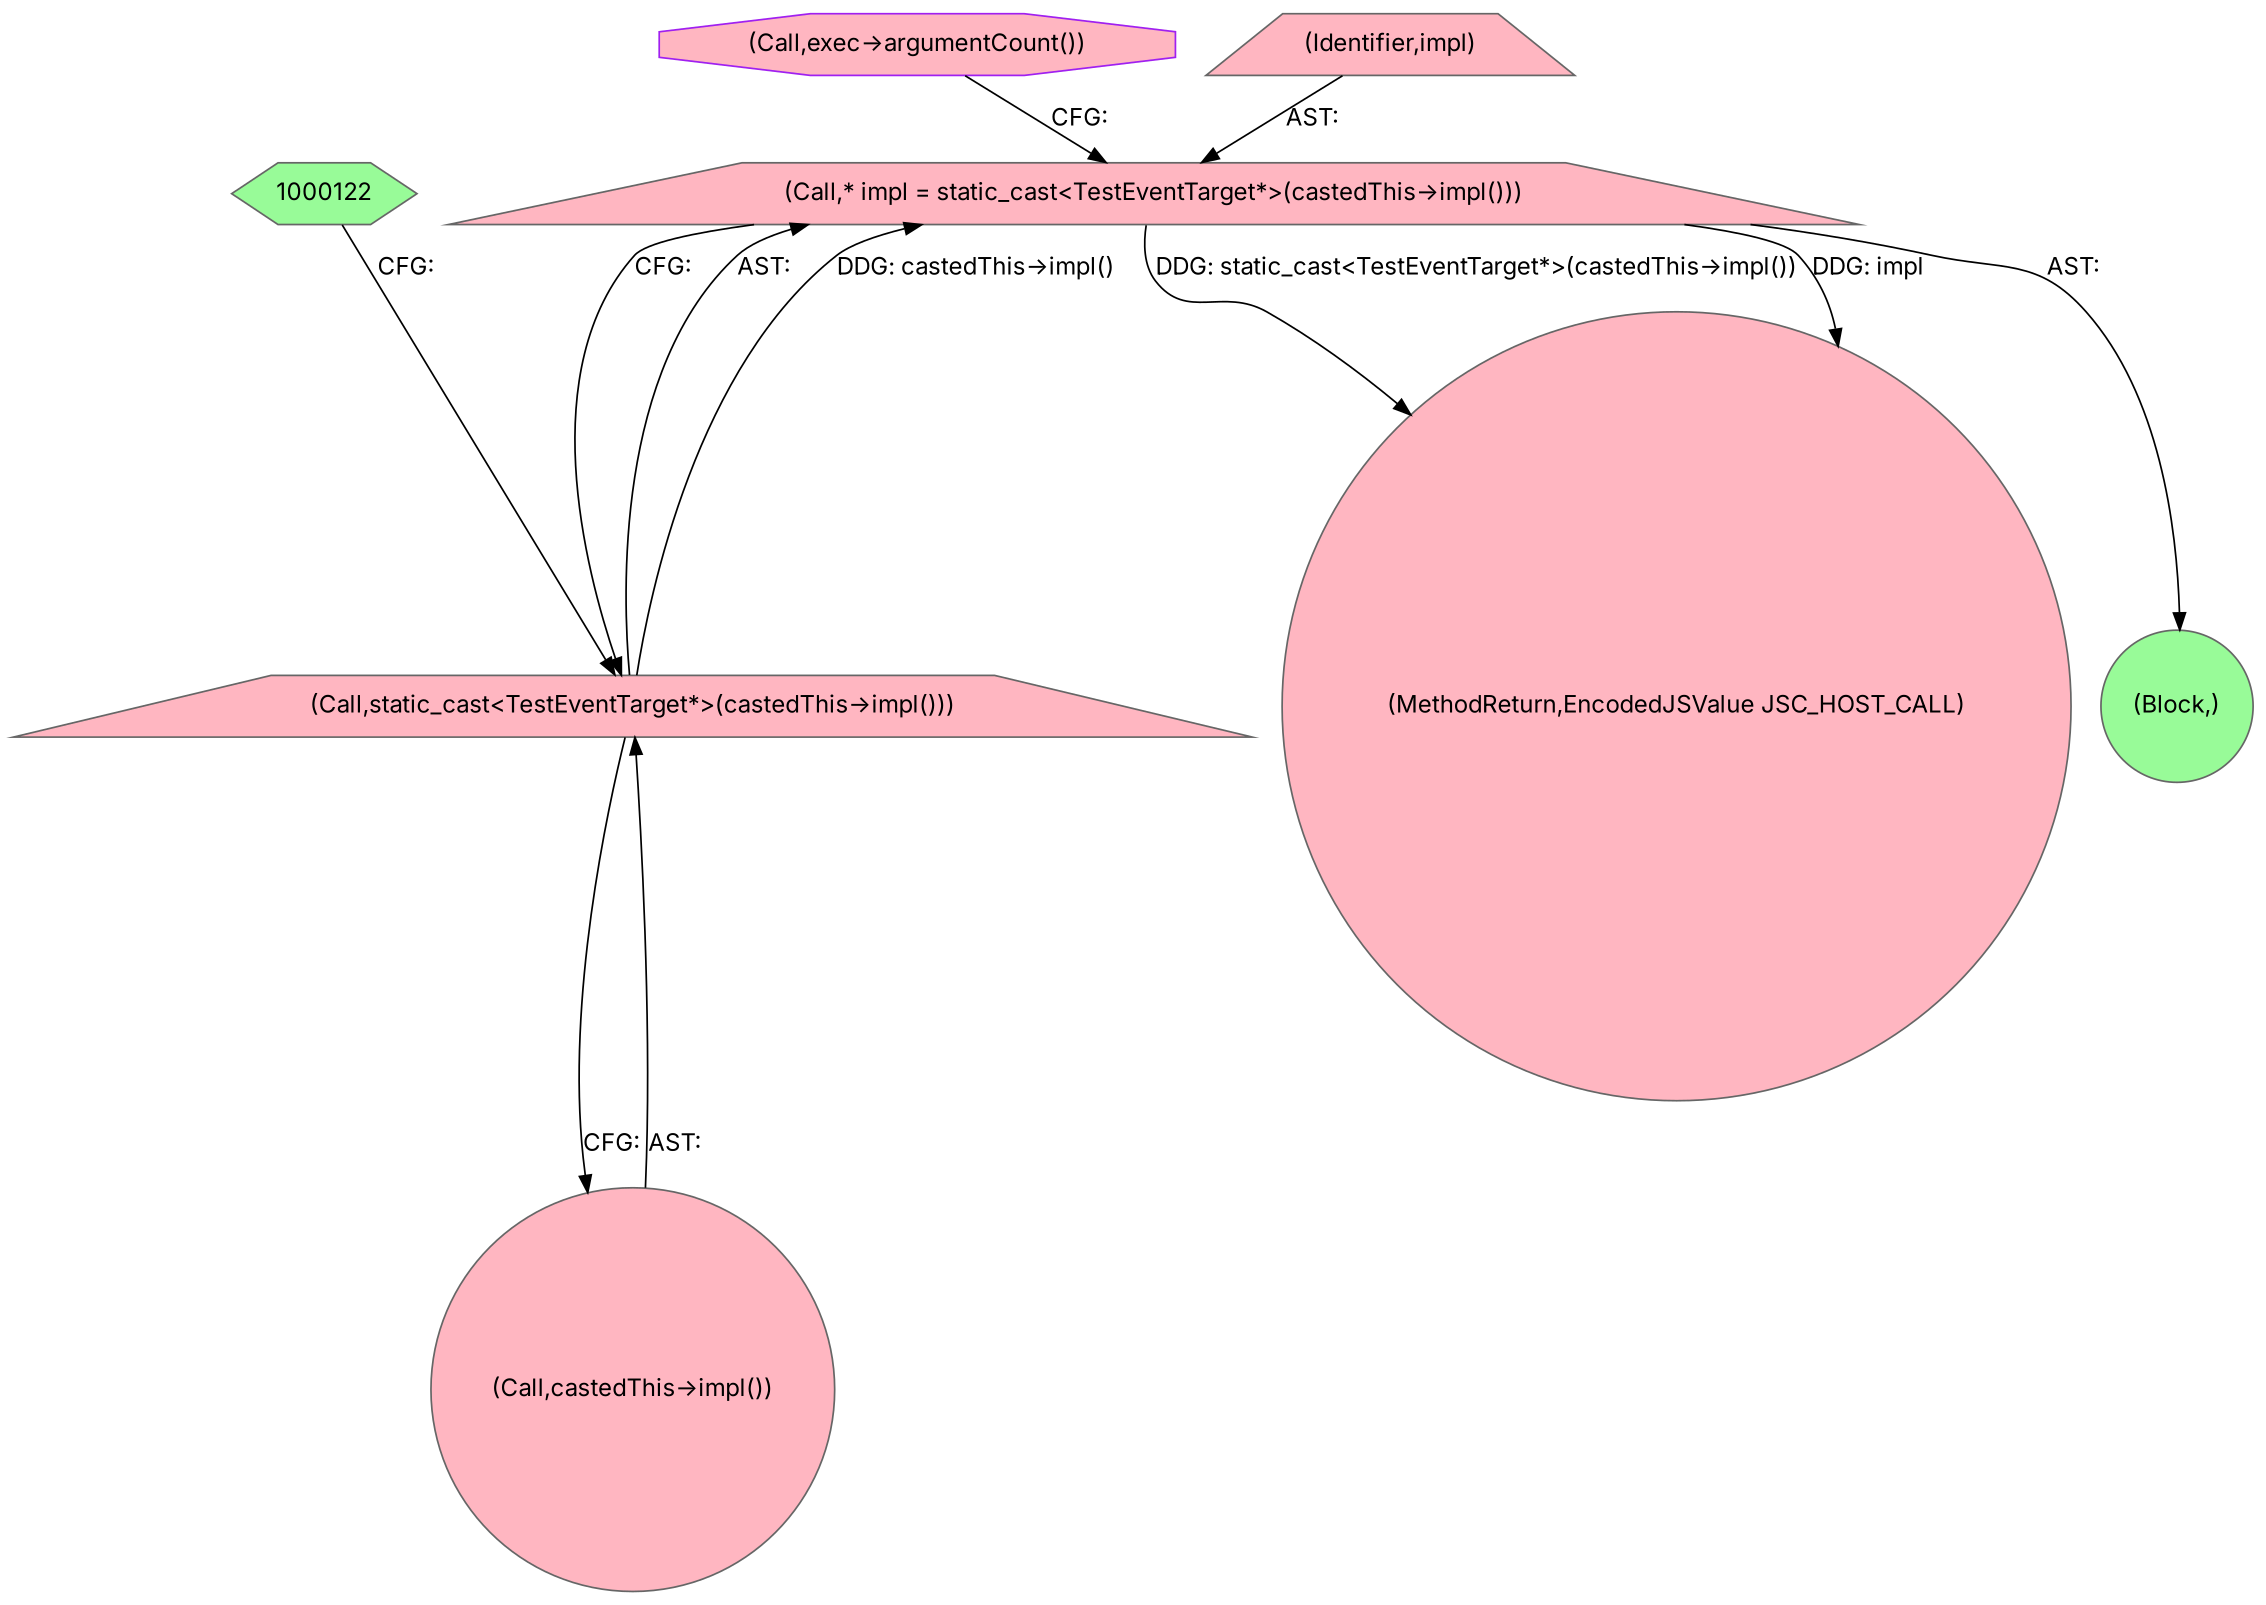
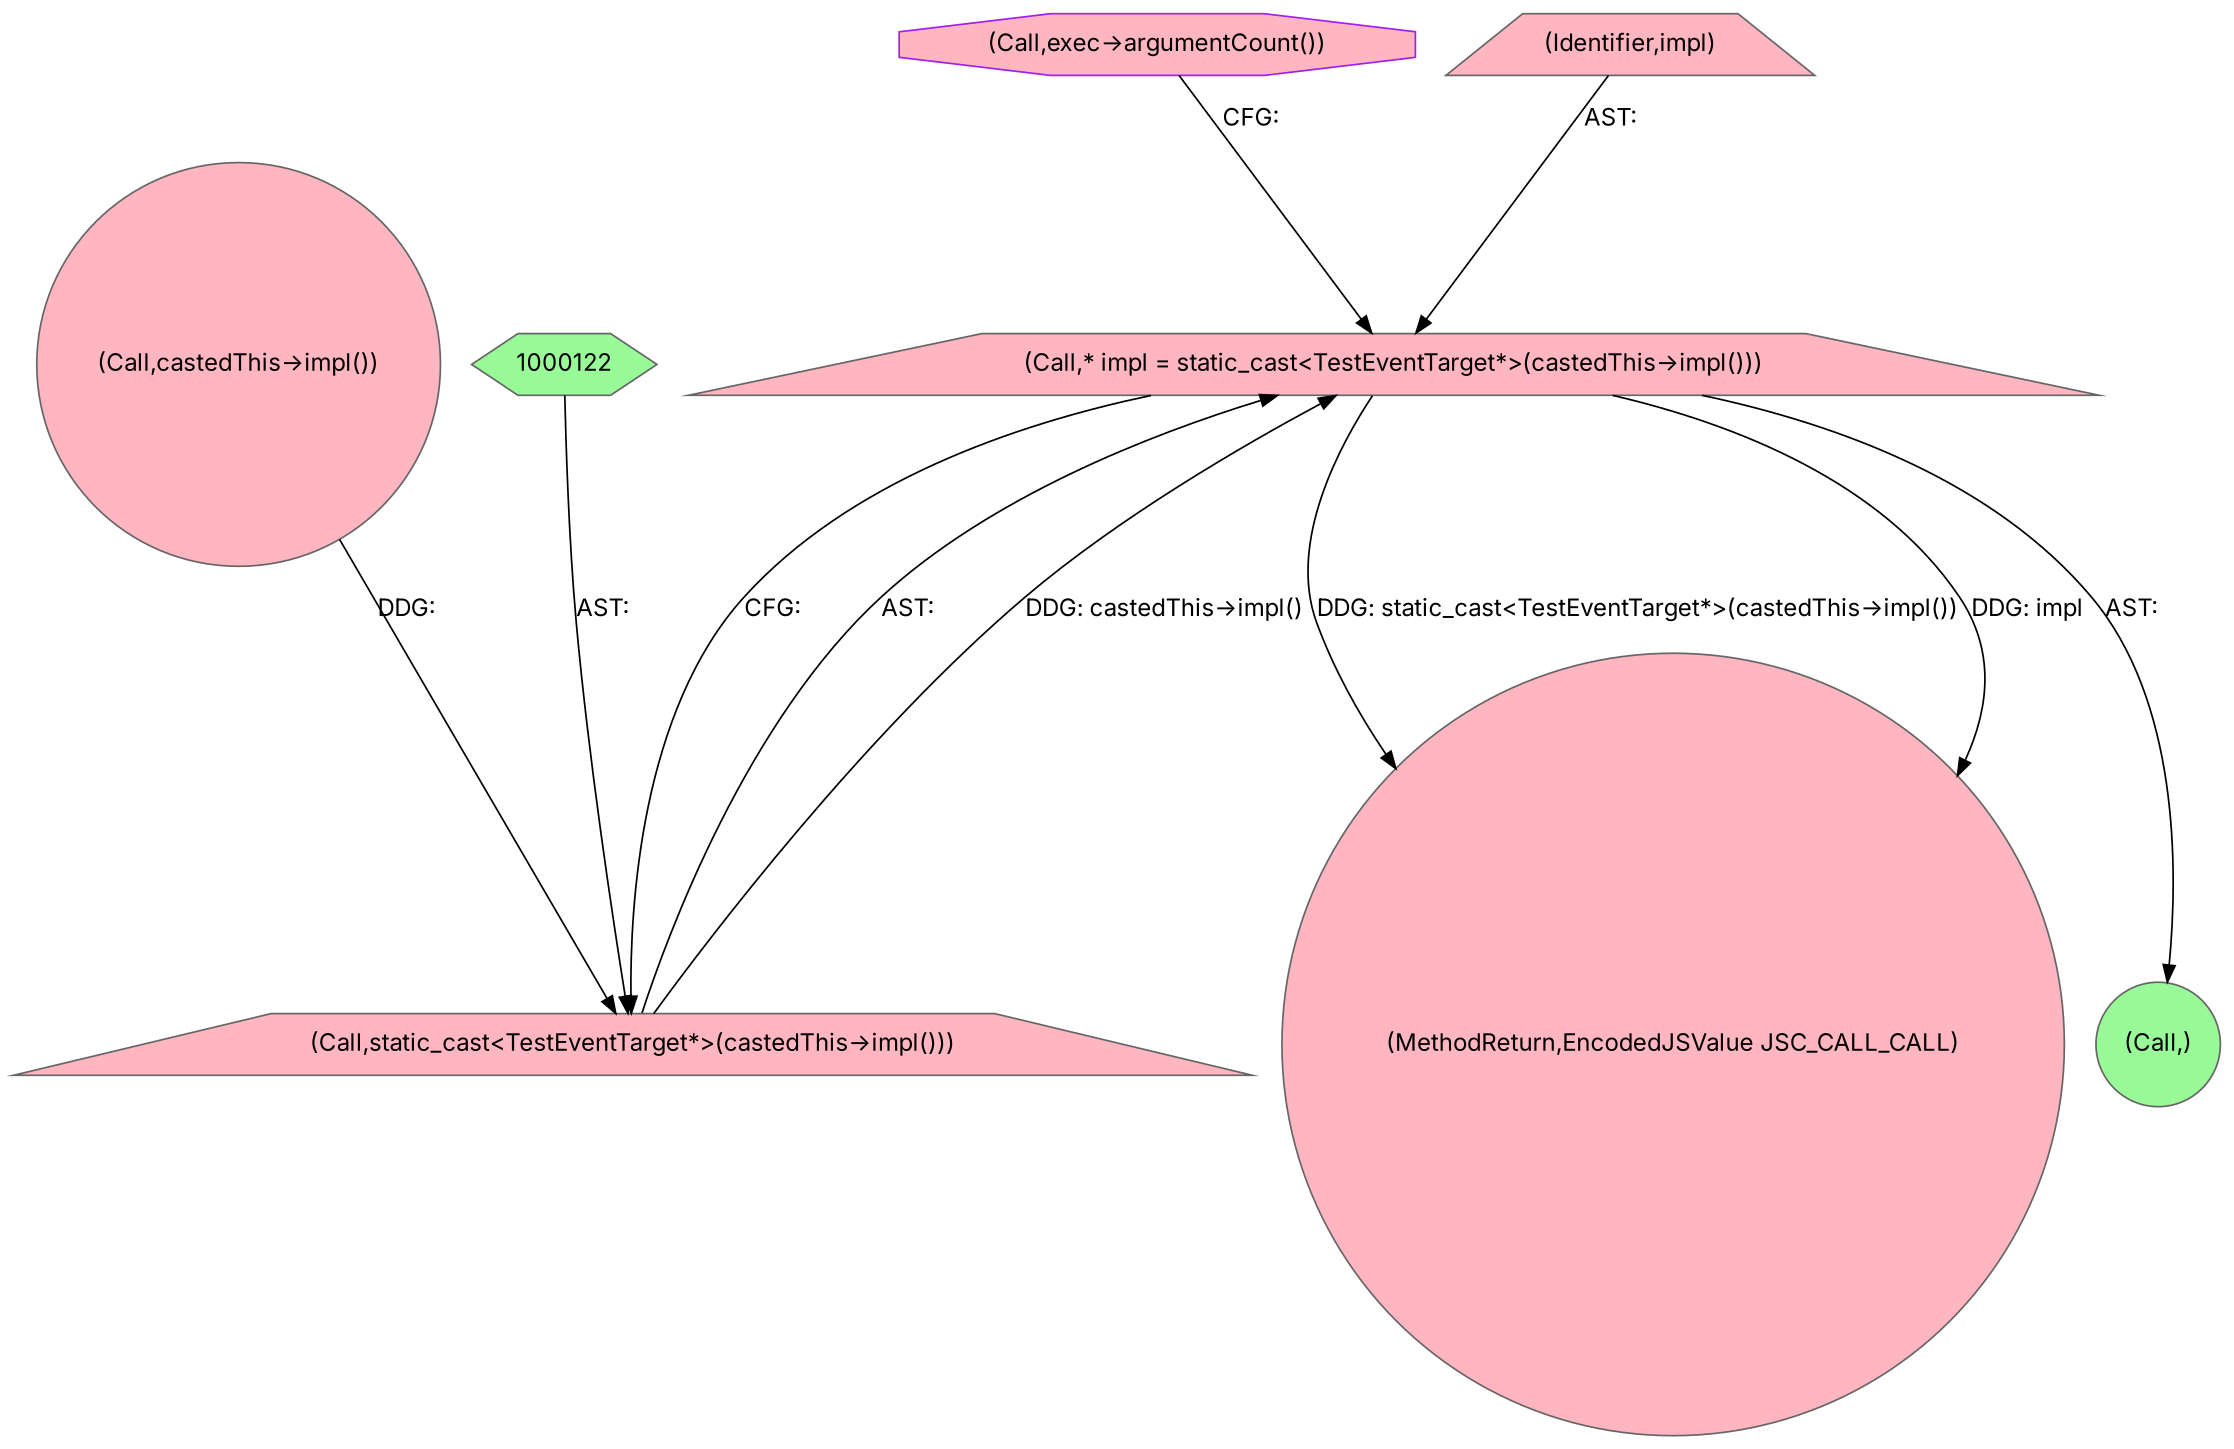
edge "1000122" -> "(Call,static_cast<TestEventTarget*>(castedThis->impl()))": label "CFG: " -> "AST: "
node "(MethodReturn,EncodedJSValue JSC_HOST_CALL)": label "(MethodReturn,EncodedJSValue JSC_HOST_CALL)" -> "(MethodReturn,EncodedJSValue JSC_CALL_CALL)"
node "(Block,)": label "(Block,)" -> "(Call,)"
edge "(Call,static_cast<TestEventTarget*>(castedThis->impl()))" -> "(Call,castedThis->impl())": removed, label "CFG:"
edge "(Call,castedThis->impl())" -> "(Call,static_cast<TestEventTarget*>(castedThis->impl()))": label "AST: " -> "DDG: "
